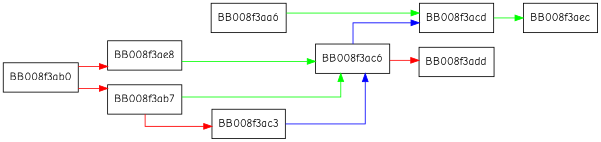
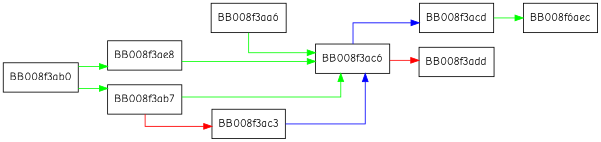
edge "BB008f3aa6" -> "BB008f3acd": now "BB008f3aa6" -> "BB008f3ac6"
node "BB008f3aec": label "BB008f3aec" -> "BB008f6aec"
edge "BB008f3ab0" -> "BB008f3ae8": color red -> green
edge "BB008f3ab0" -> "BB008f3ab7": color red -> green
